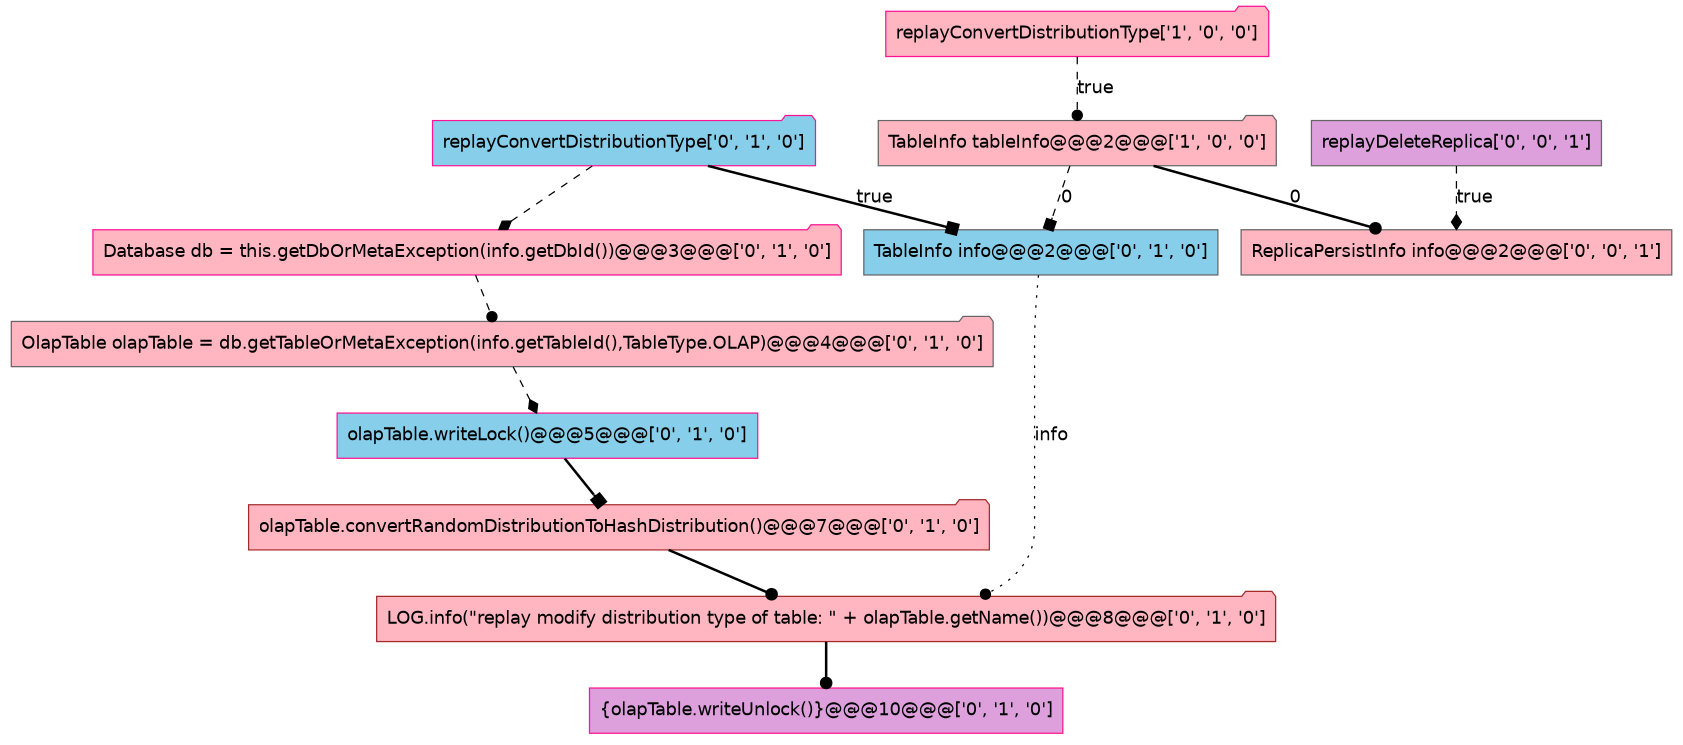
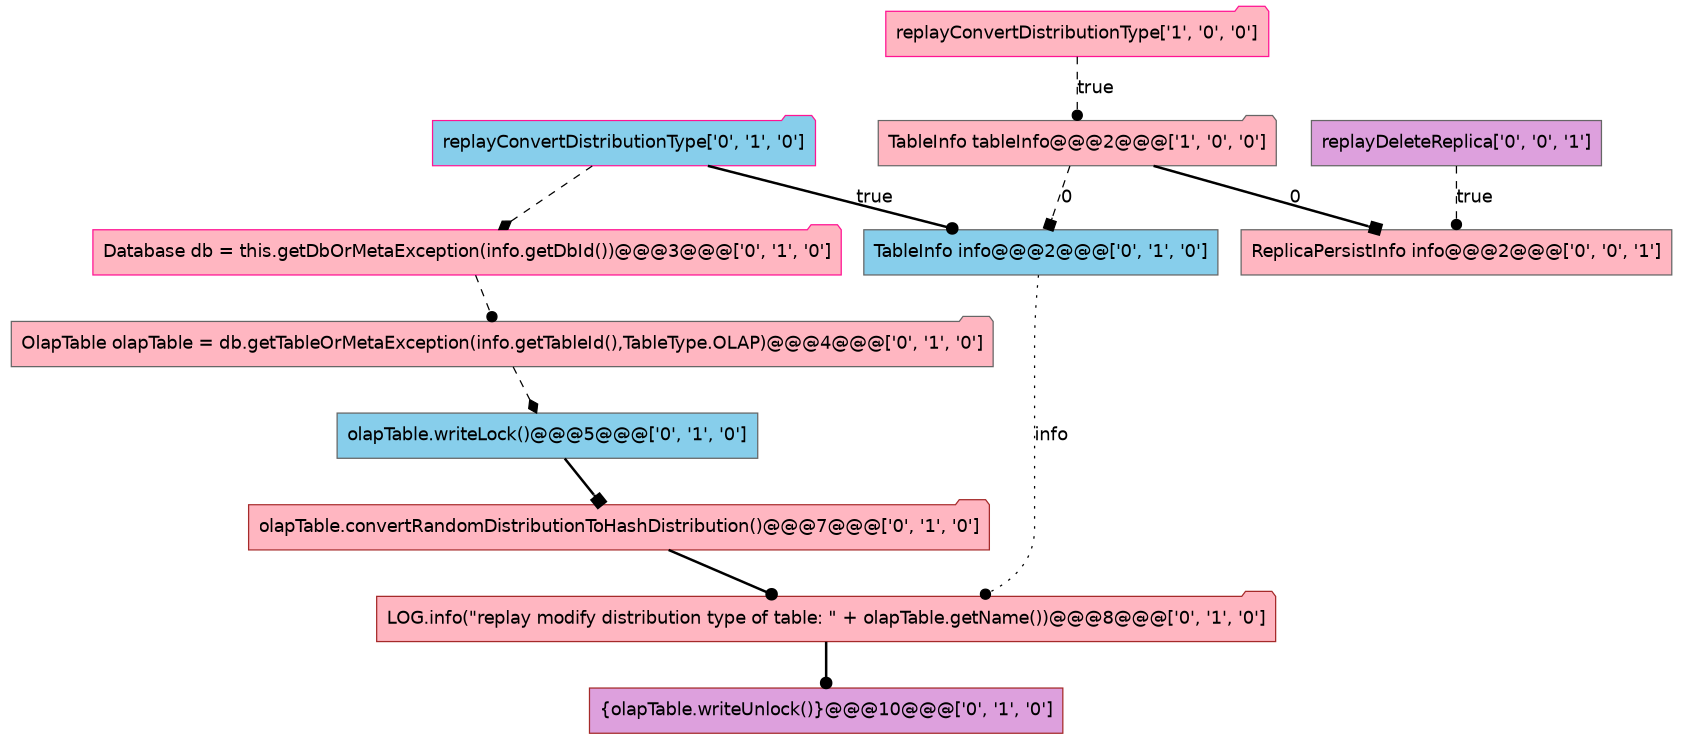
edge "replayDeleteReplica['0', '0', '1']" -> "ReplicaPersistInfo info@@@2@@@['0', '0', '1']": arrowhead diamond -> dot
edge "replayConvertDistributionType['0', '1', '0']" -> "TableInfo info@@@2@@@['0', '1', '0']": arrowhead box -> dot
edge "TableInfo tableInfo@@@2@@@['1', '0', '0']" -> "ReplicaPersistInfo info@@@2@@@['0', '0', '1']": arrowhead dot -> box
node "olapTable.writeLock()@@@5@@@['0', '1', '0']": color deeppink -> gray40
node "{olapTable.writeUnlock()}@@@10@@@['0', '1', '0']": color deeppink -> brown
